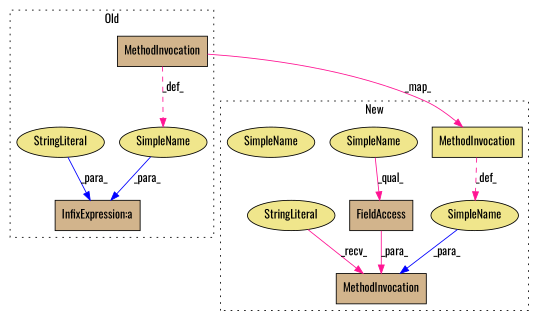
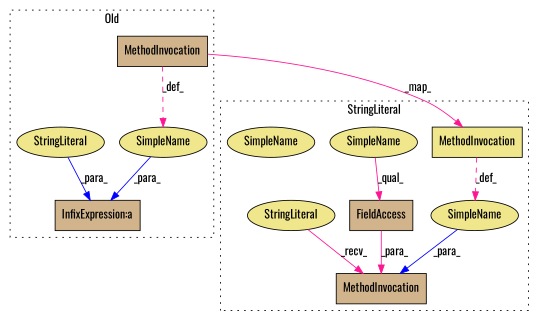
cluster "New": label "New" -> "StringLiteral"
